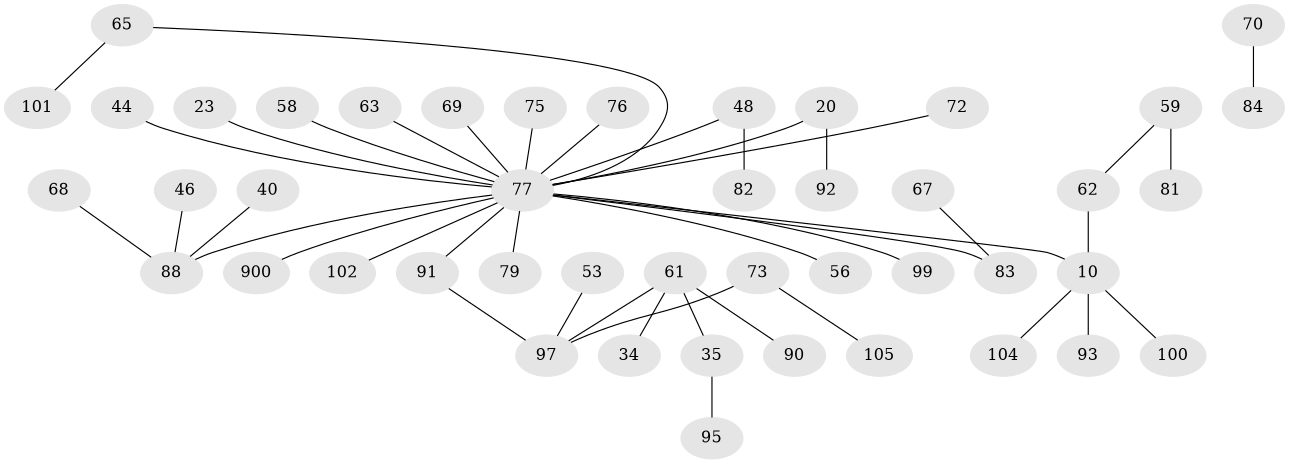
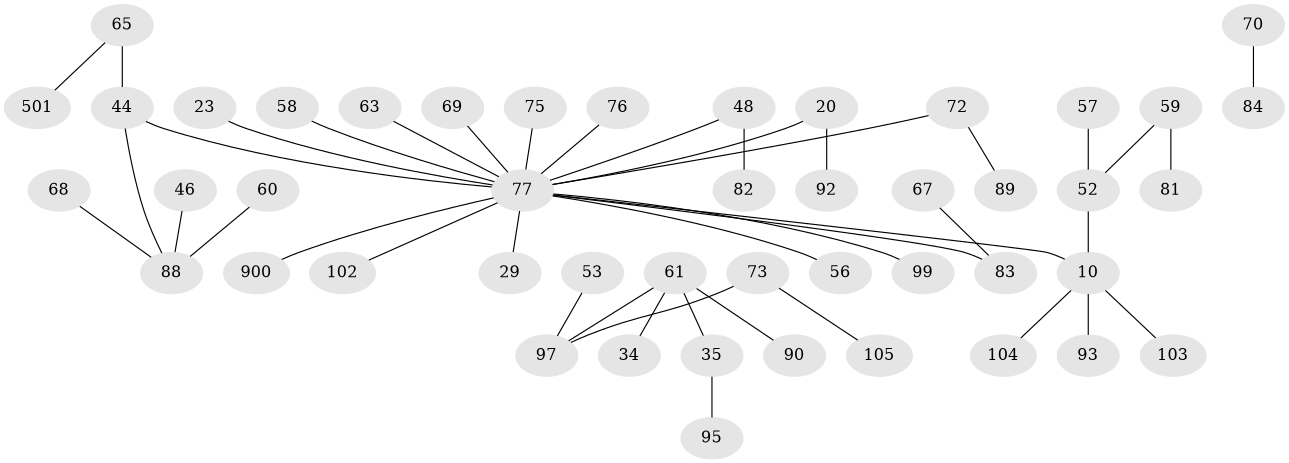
edge "65" -- "77": now "65" -- "44"
node "101": label "101" -> "501"
node "57": added
node "40": label "40" -> "60"
node "89": added
node "62": label "62" -> "52"
edge "77" -- "88": now "44" -- "88"
node "91": removed
node "79": label "79" -> "29"
node "100": label "100" -> "103"
